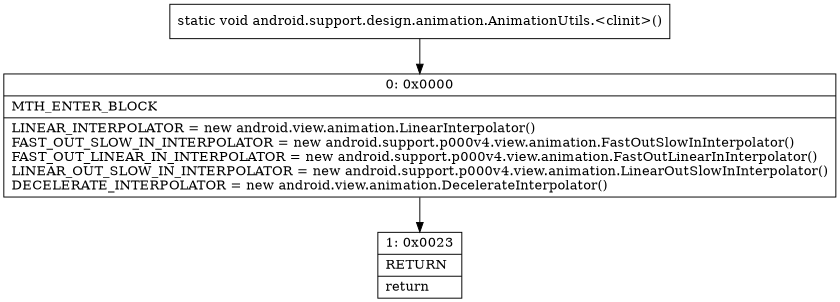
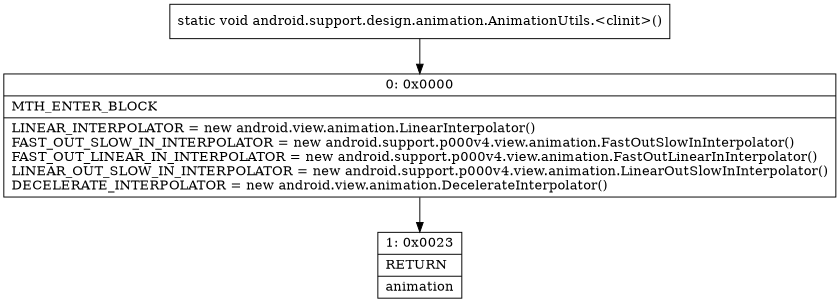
node "1: 0x0023": text "return" -> "animation"
